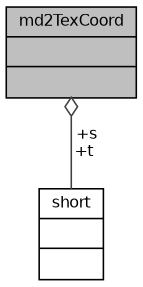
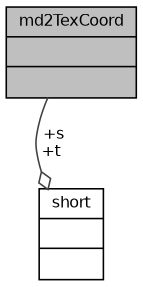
edge "short" -> "md2TexCoord": reversed
